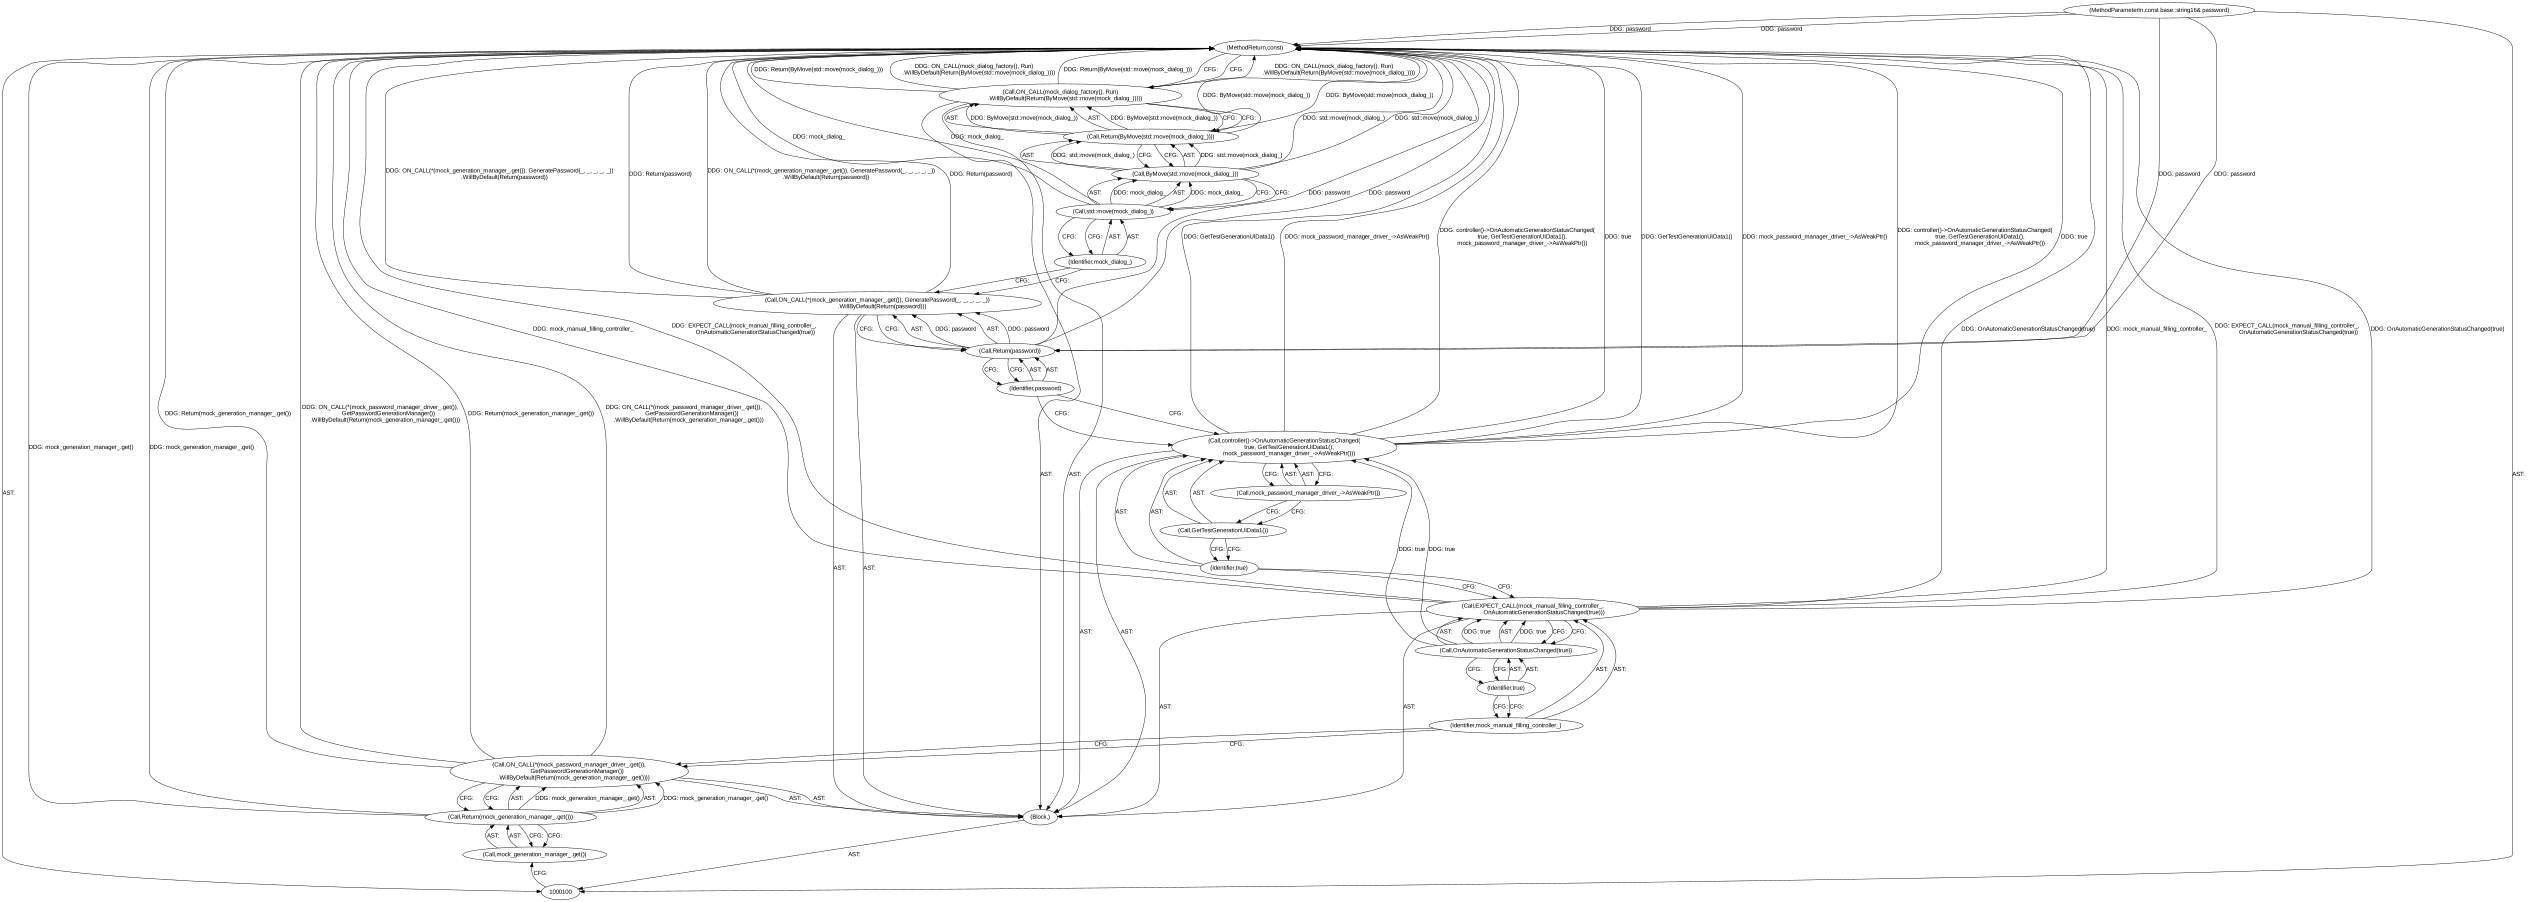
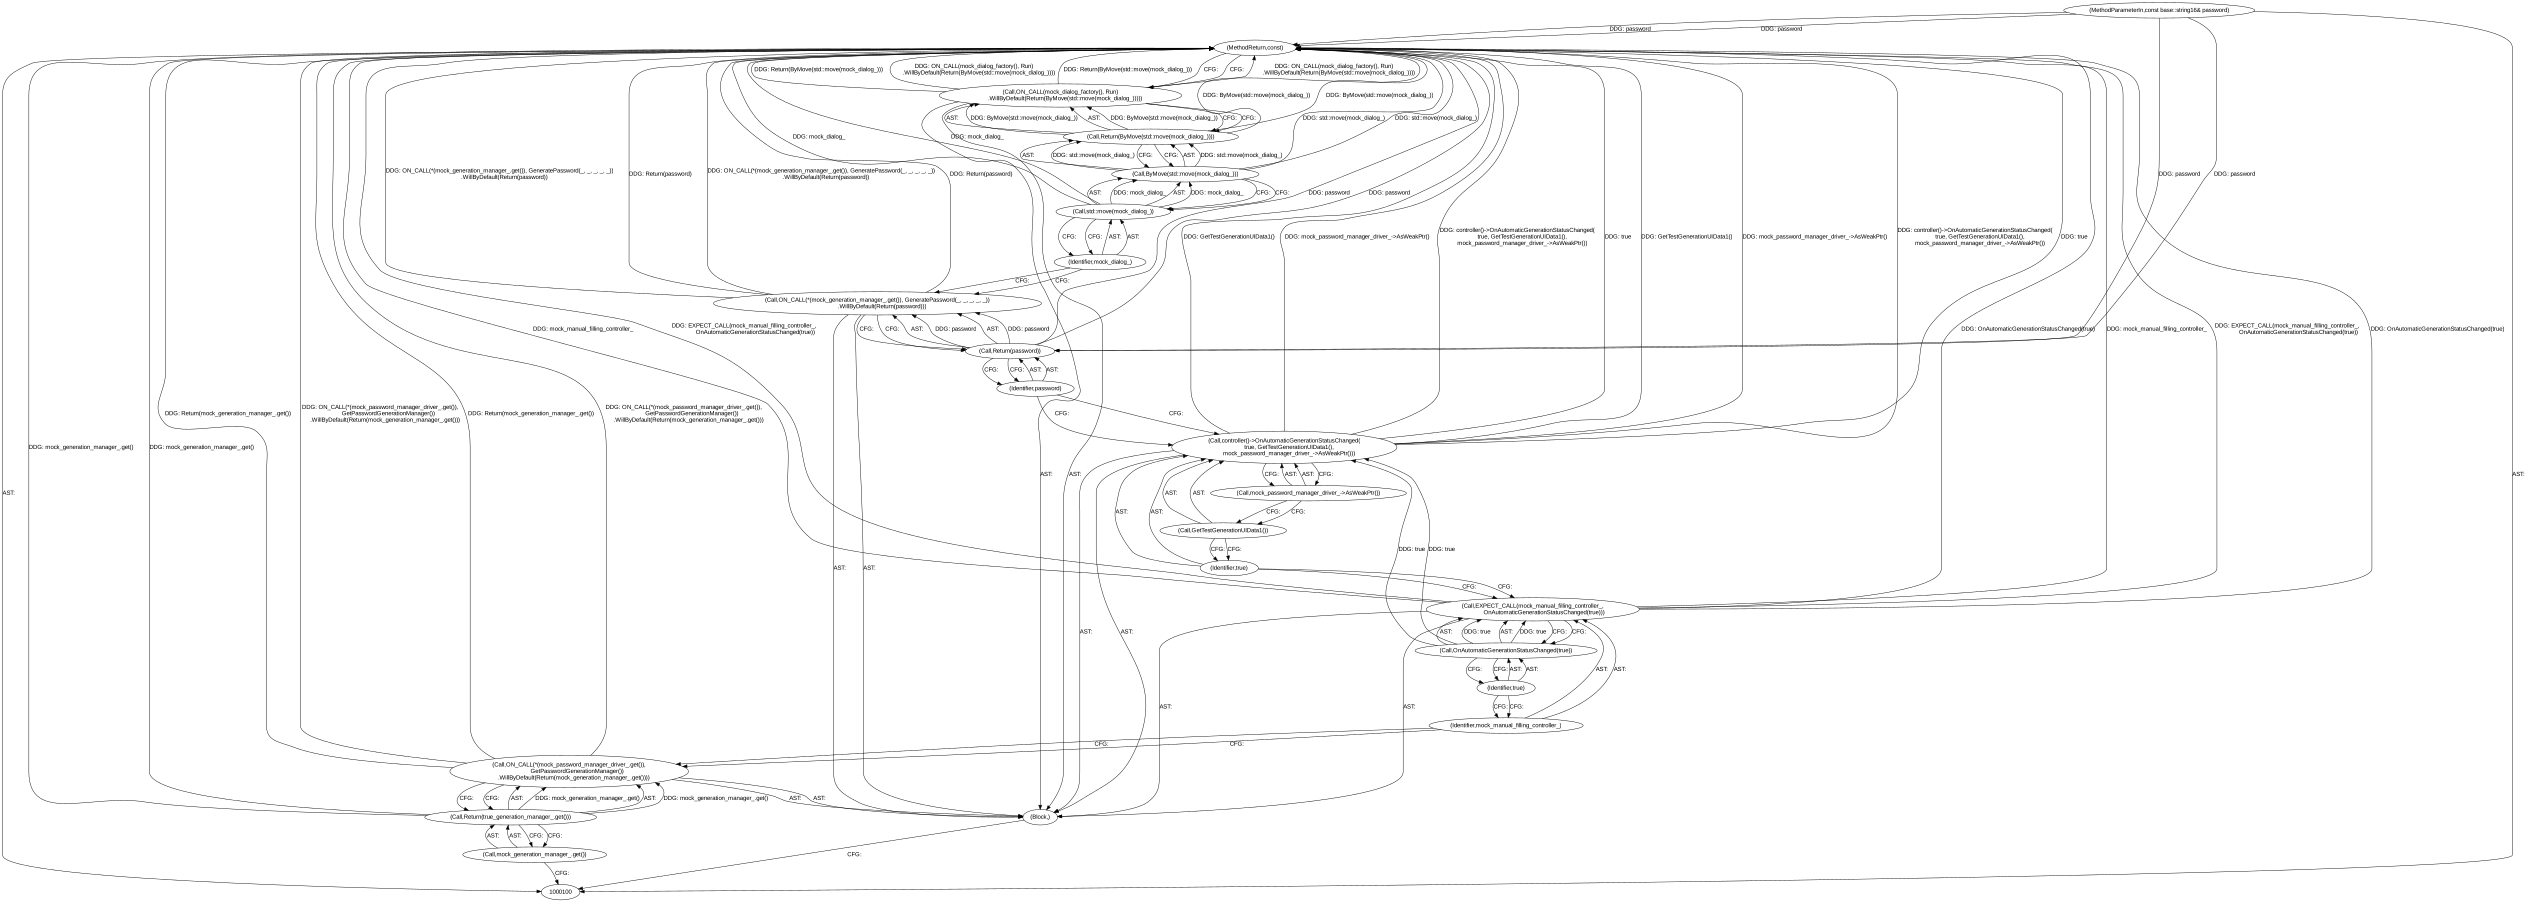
node "(Call,Return(mock_generation_manager_.get()))": label "(Call,Return(mock_generation_manager_.get()))" -> "(Call,Return(true_generation_manager_.get()))"
edge "(Block,)" -> "1000100": label "AST: " -> "CFG: "
edge "1000100" -> "(Call,mock_generation_manager_.get())": reversed
